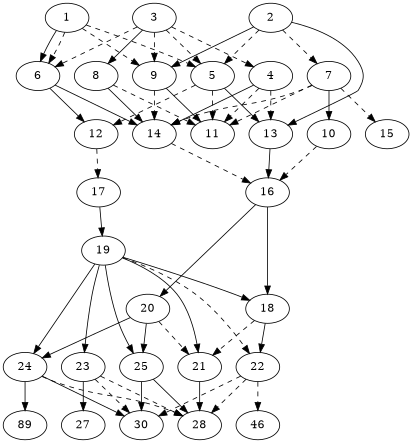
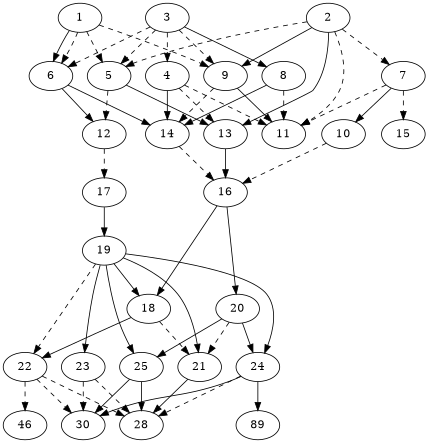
edge "5" -> "11": now "2" -> "11"
edge "7" -> "14": removed
node "27": removed
